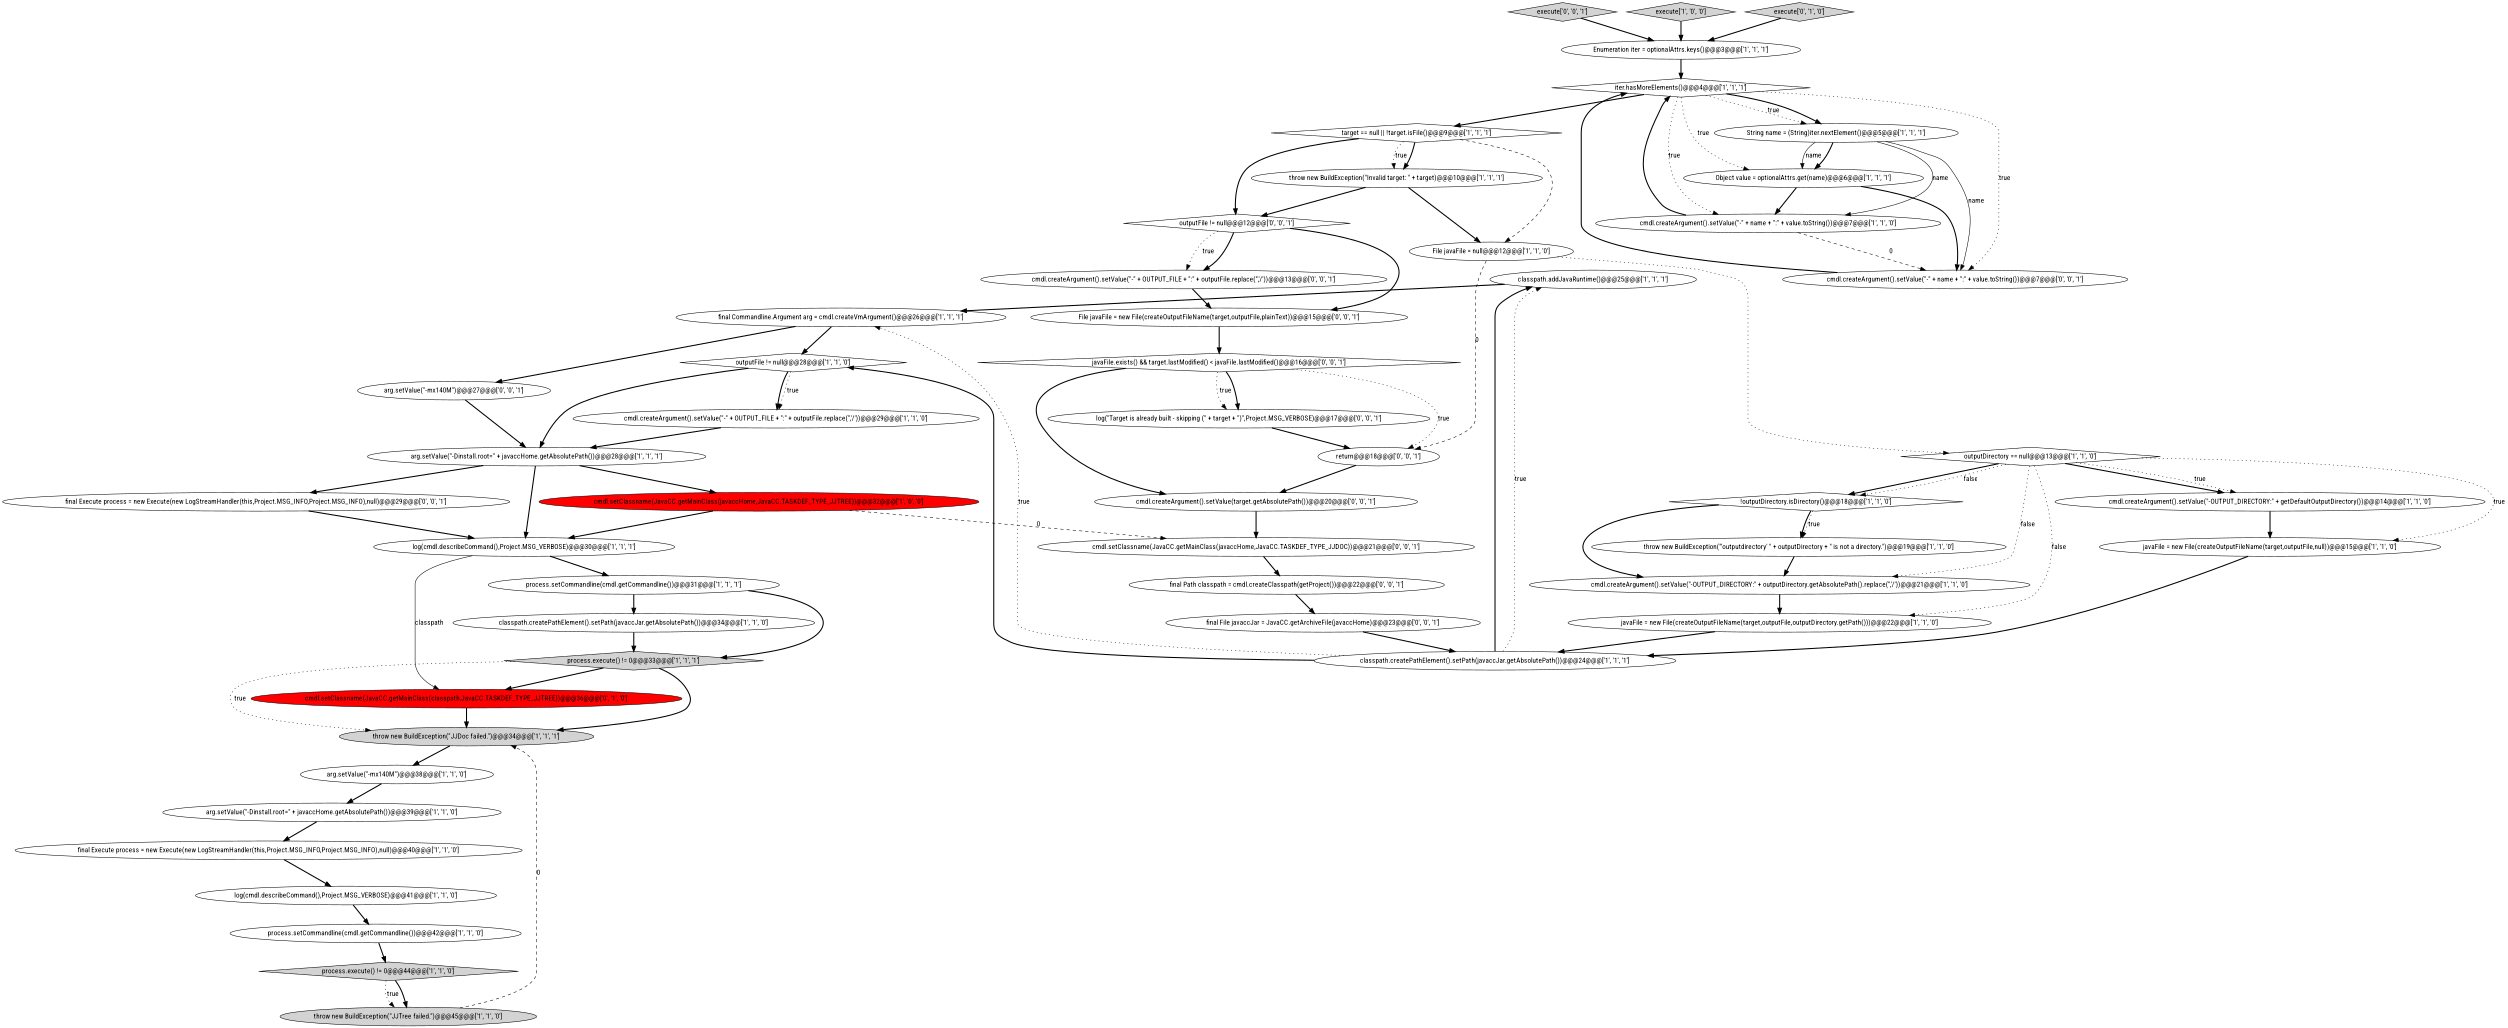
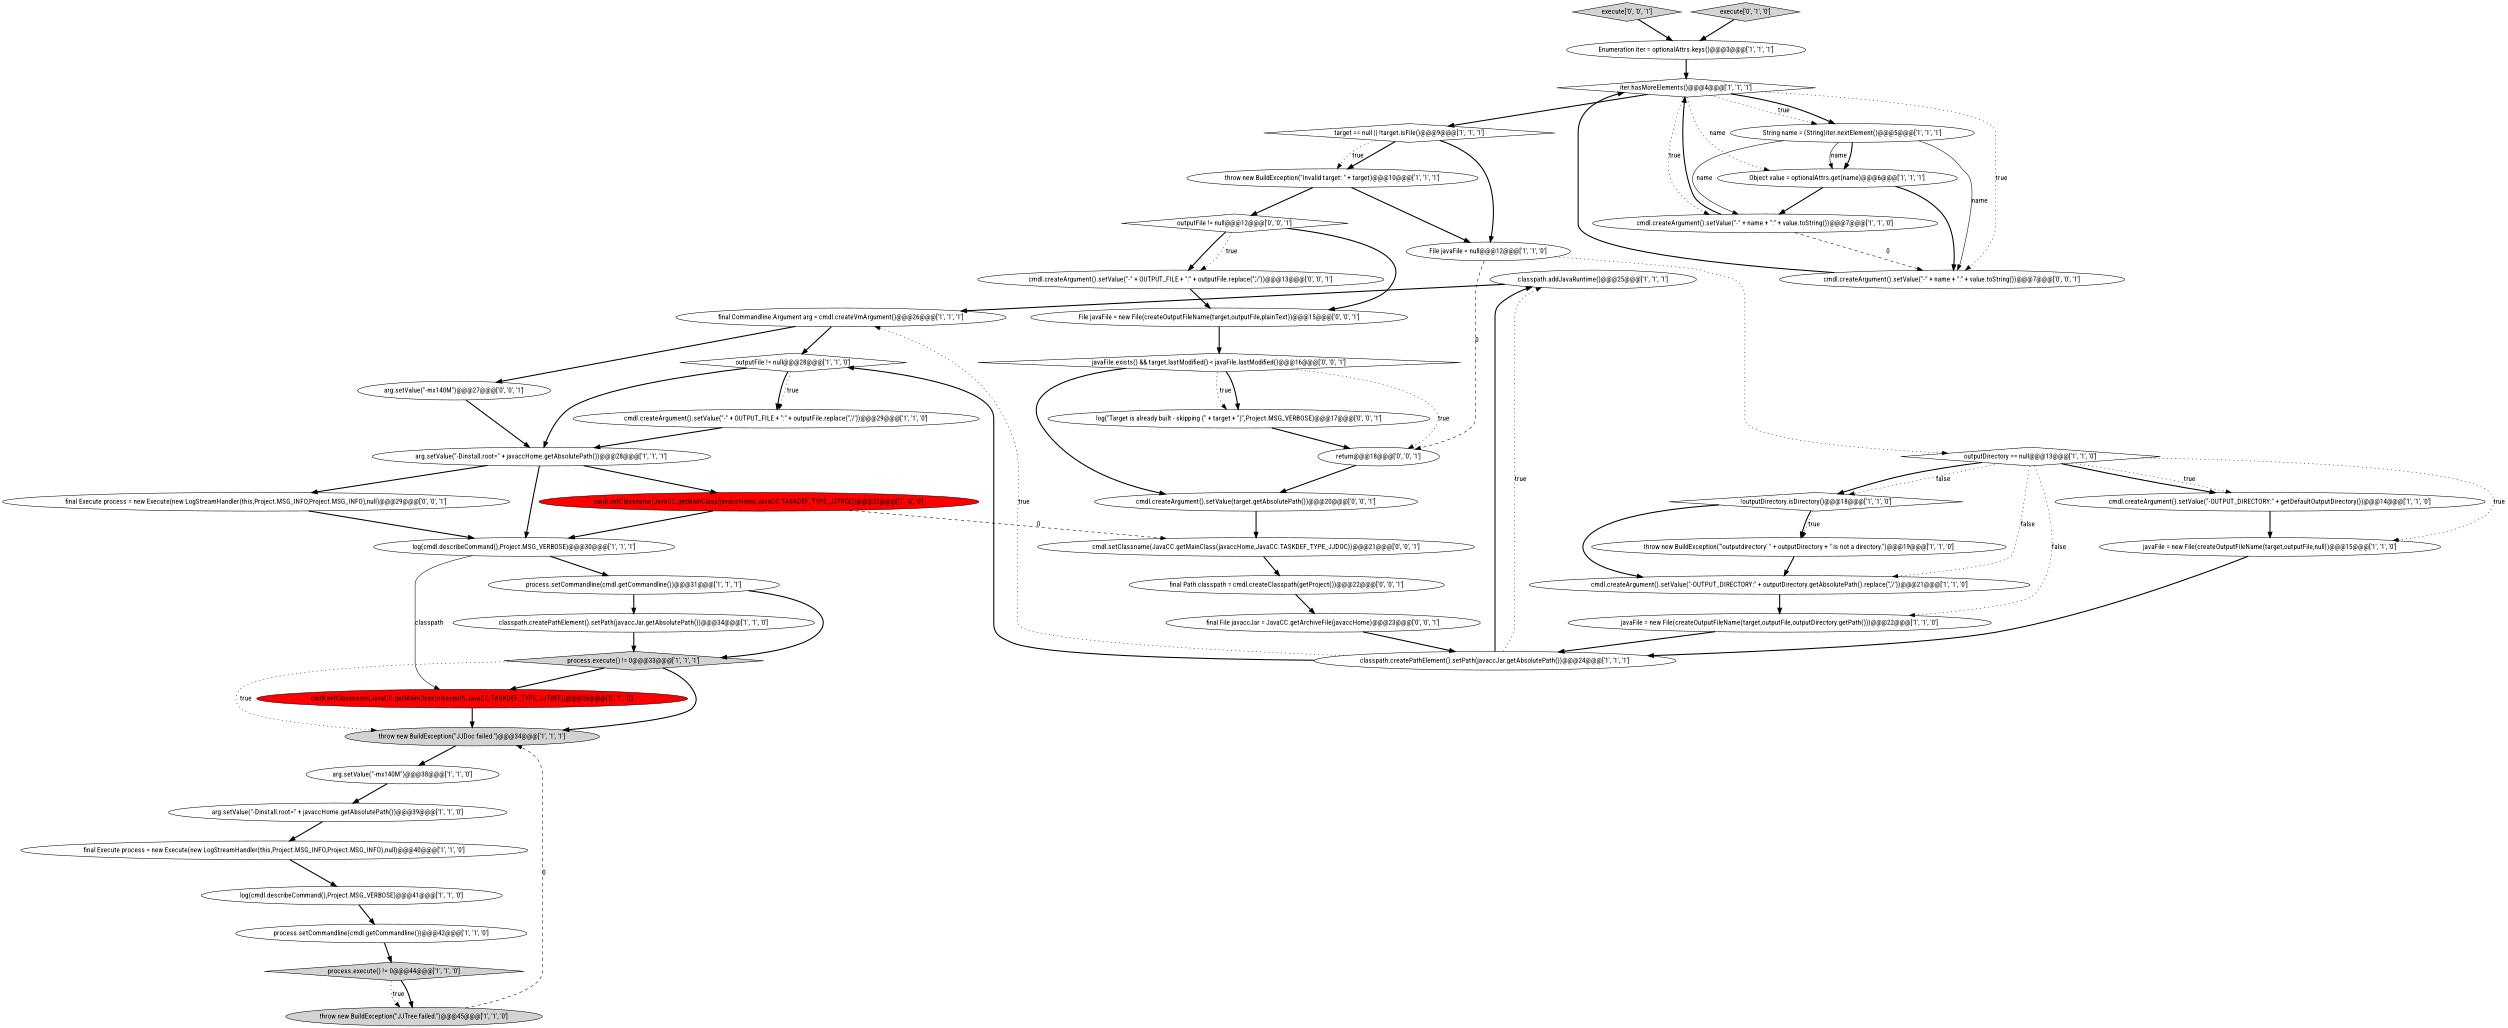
node "execute['1', '0', '0']": removed
edge "iter.hasMoreElements()@@@4@@@['1', '1', '1']" -> "Object value = optionalAttrs.get(name)@@@6@@@['1', '1', '1']": label "true" -> "name"
edge "target == null || !target.isFile()@@@9@@@['1', '1', '1']" -> "outputFile != null@@@12@@@['0', '0', '1']": removed
edge "target == null || !target.isFile()@@@9@@@['1', '1', '1']" -> "File javaFile = null@@@12@@@['1', '1', '0']": style dashed -> bold
